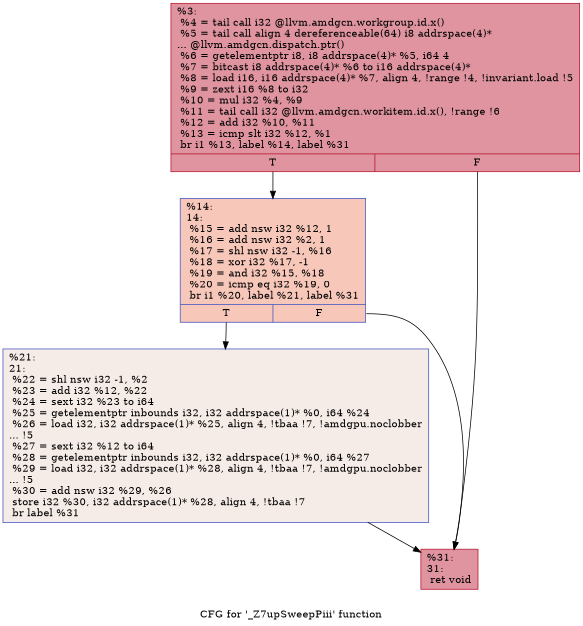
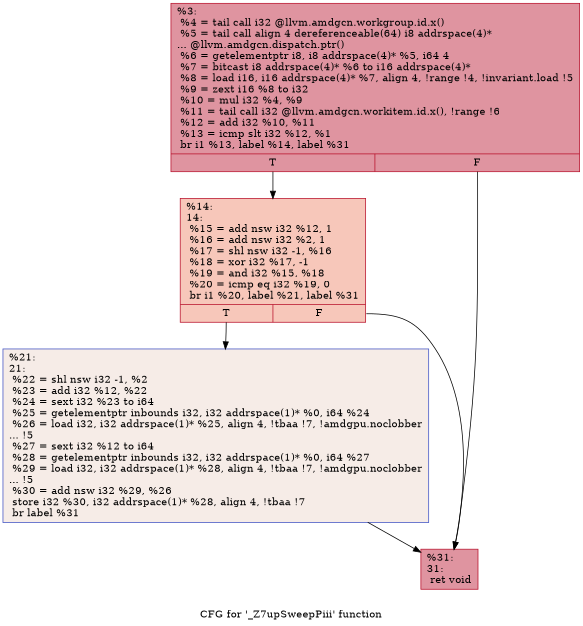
node "%14:": color #3d50c3ff -> #b70d28ff
